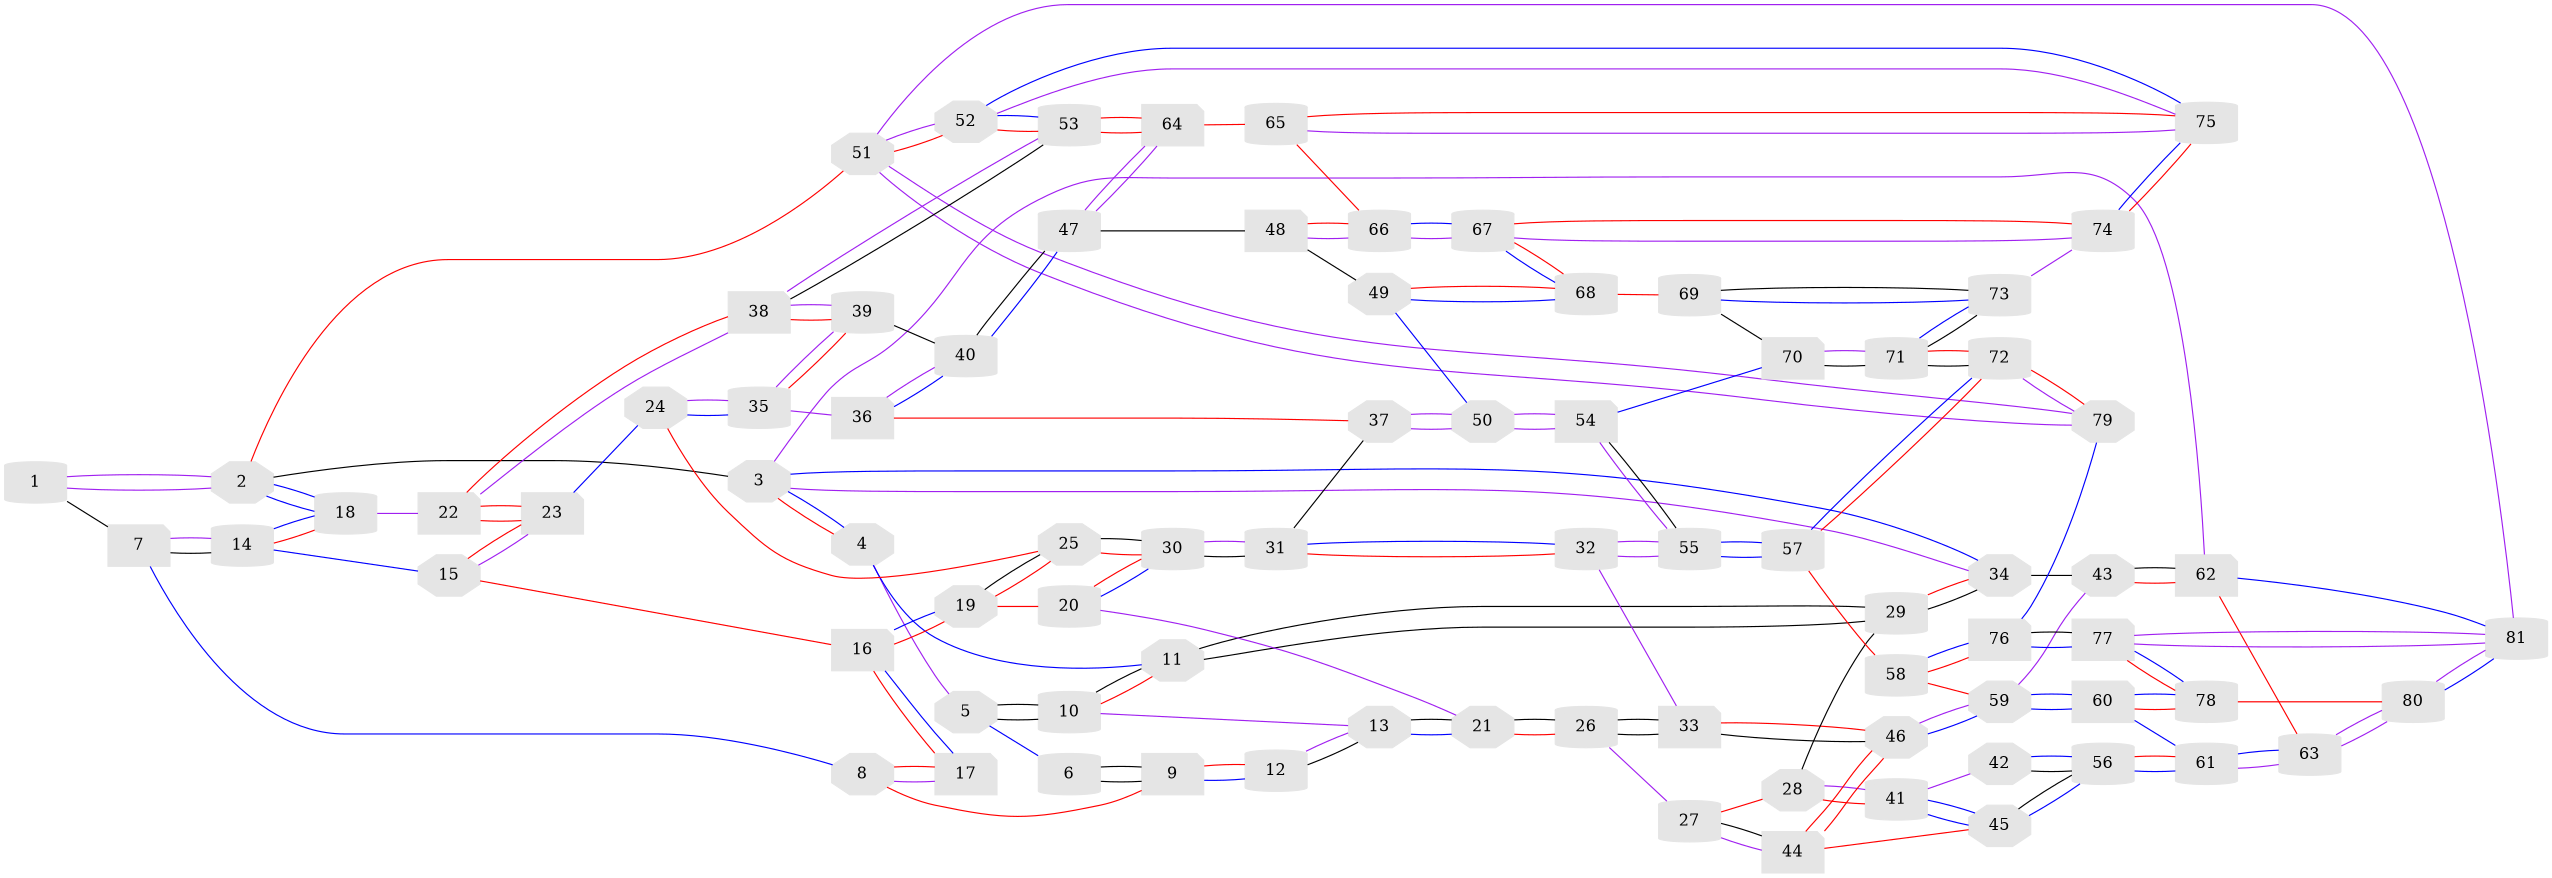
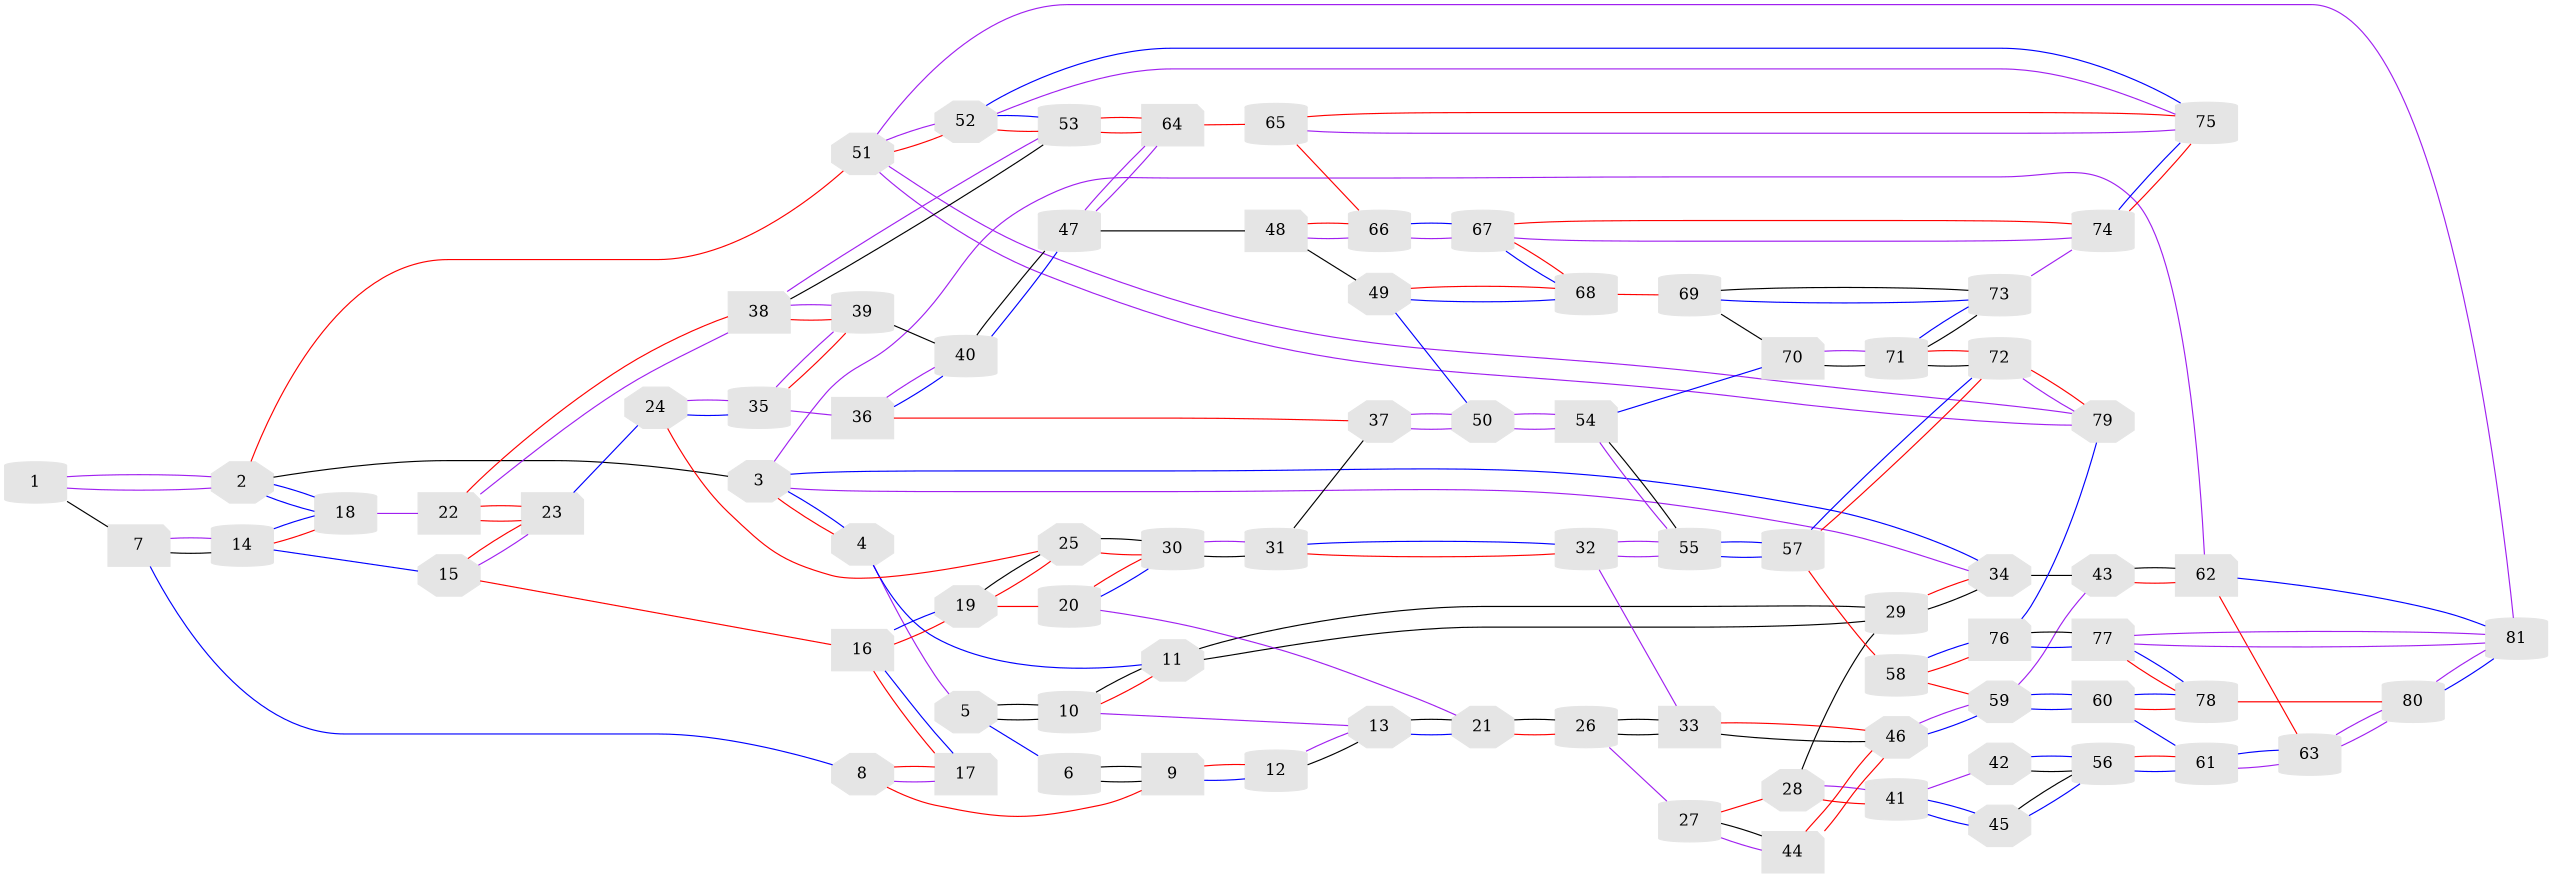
edge "45" -- "44": removed
